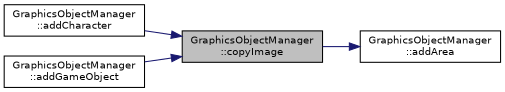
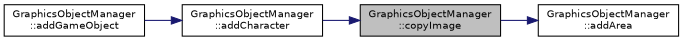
edge "GraphicsObjectManager ::addGameObject" -> "GraphicsObjectManager ::copyImage": now "GraphicsObjectManager ::addGameObject" -> "GraphicsObjectManager ::addCharacter"
